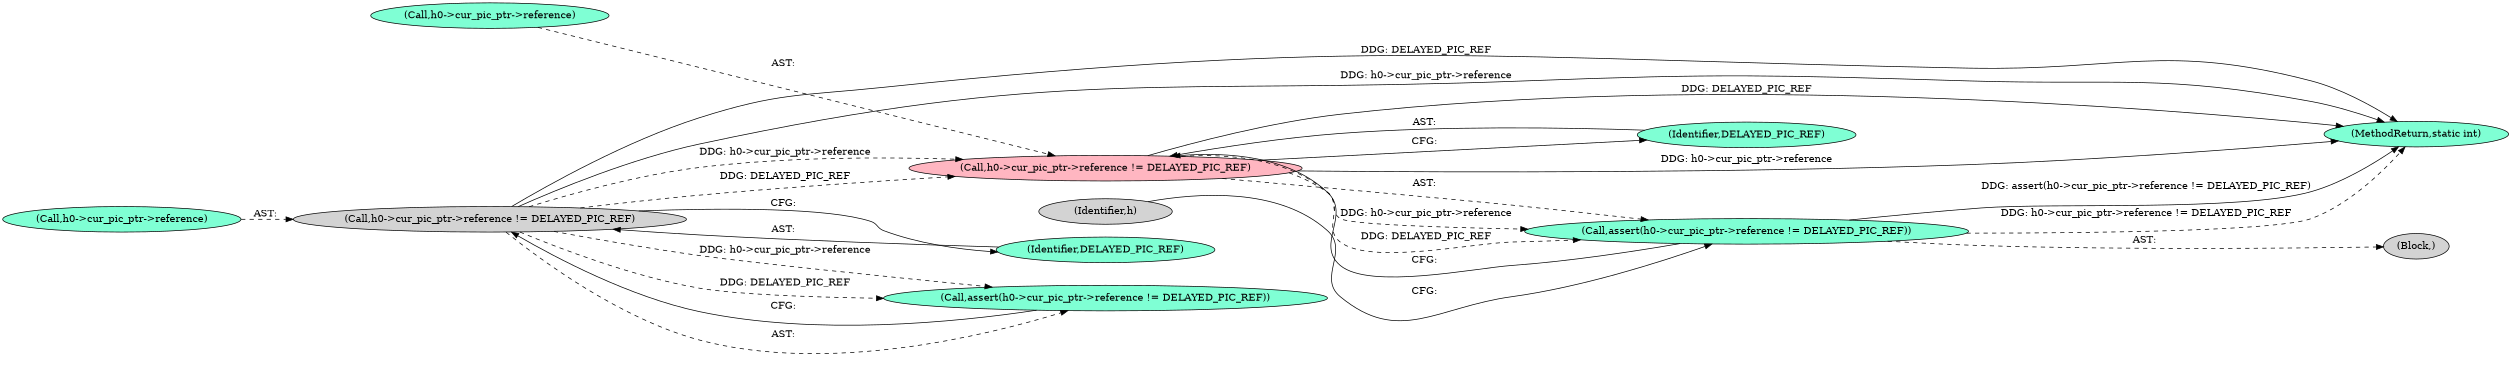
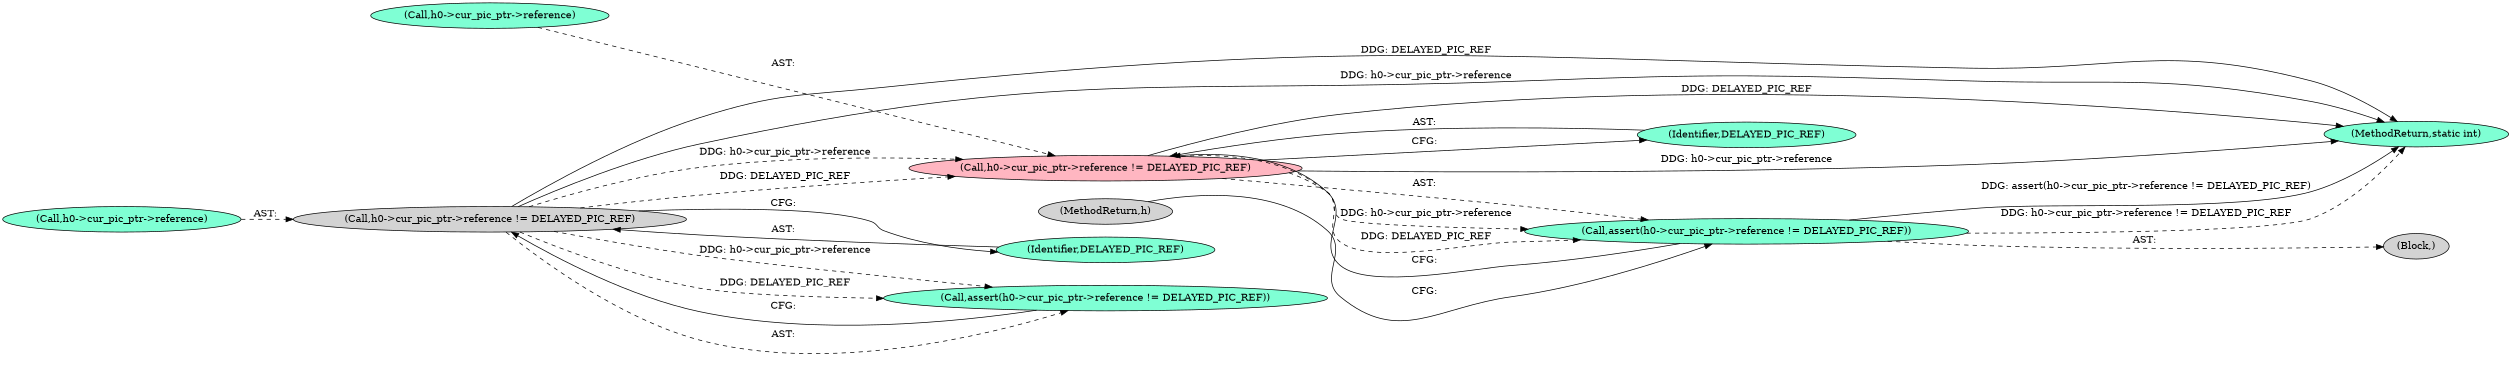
node "(Identifier,h)": label "(Identifier,h)" -> "(MethodReturn,h)"
